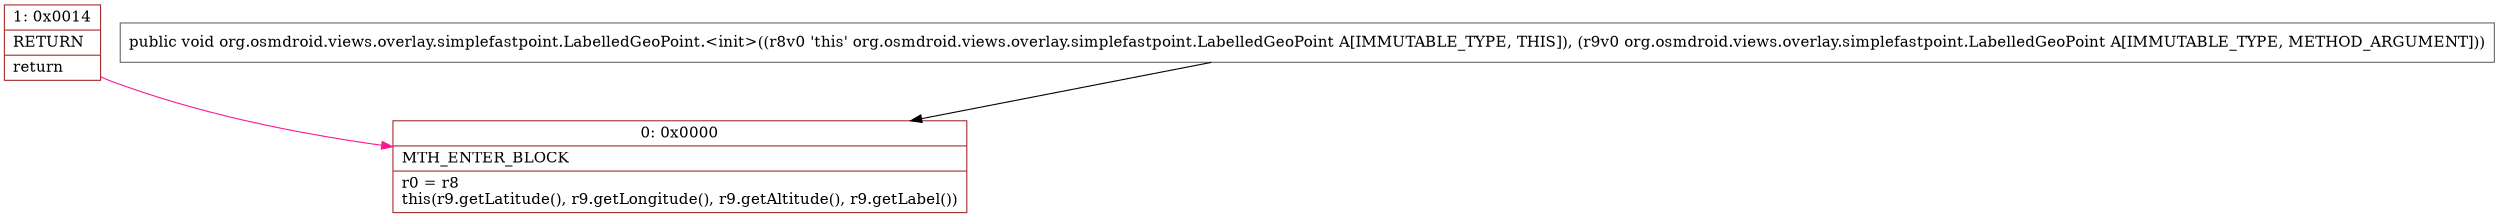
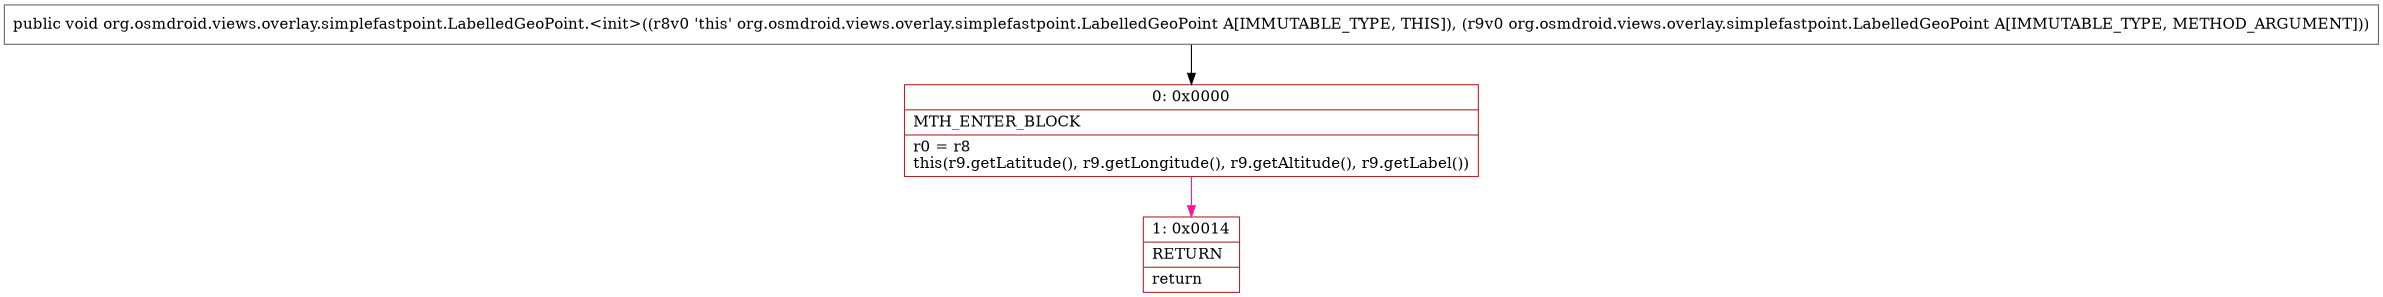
edge "1: 0x0014" -> "0: 0x0000": reversed
